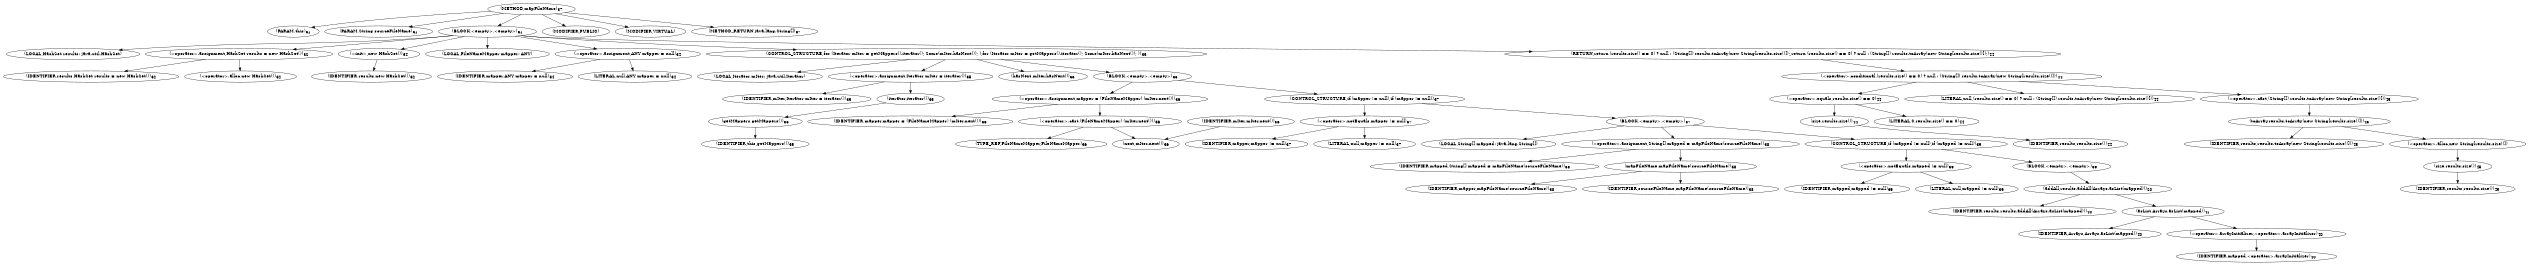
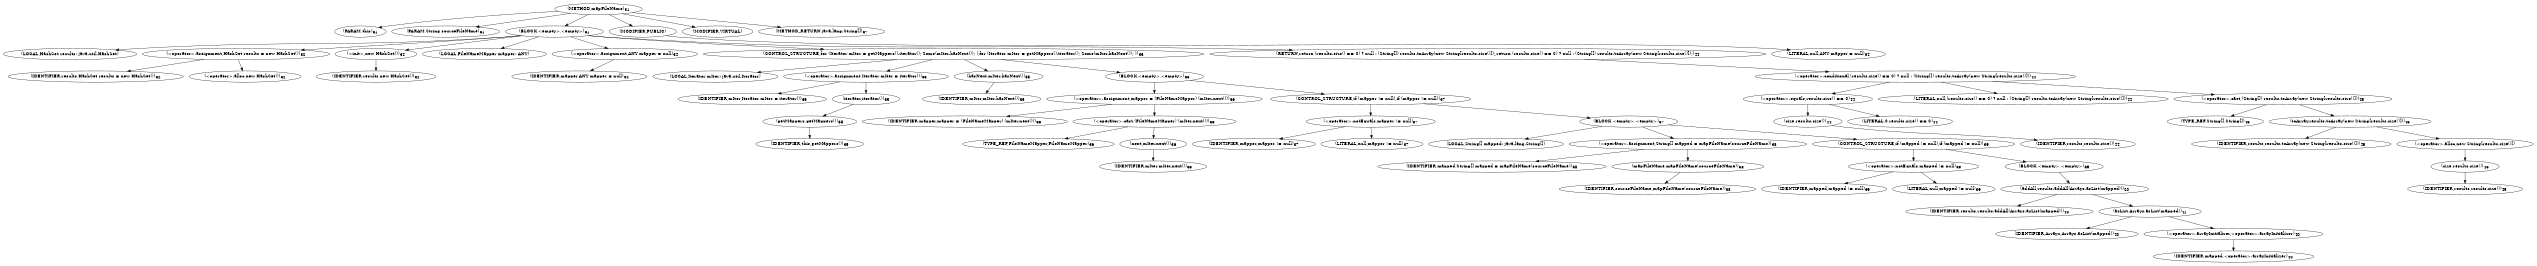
node "(METHOD,mapFileName)": text "37" -> "31"
edge "(<operator>.assignment,ANY mapper = null)" -> "(LITERAL,null,ANY mapper = null)": now "(MODIFIER,PUBLIC)" -> "(LITERAL,null,ANY mapper = null)"
node "(IDENTIFIER,mIter,mIter.hasNext())": added
node "(TYPE_REF,String[],String[])": added
edge "(IDENTIFIER,mIter,mIter.next())" -> "(next,mIter.next())": reversed
node "(IDENTIFIER,mapper,mapFileName(sourceFileName))": removed
